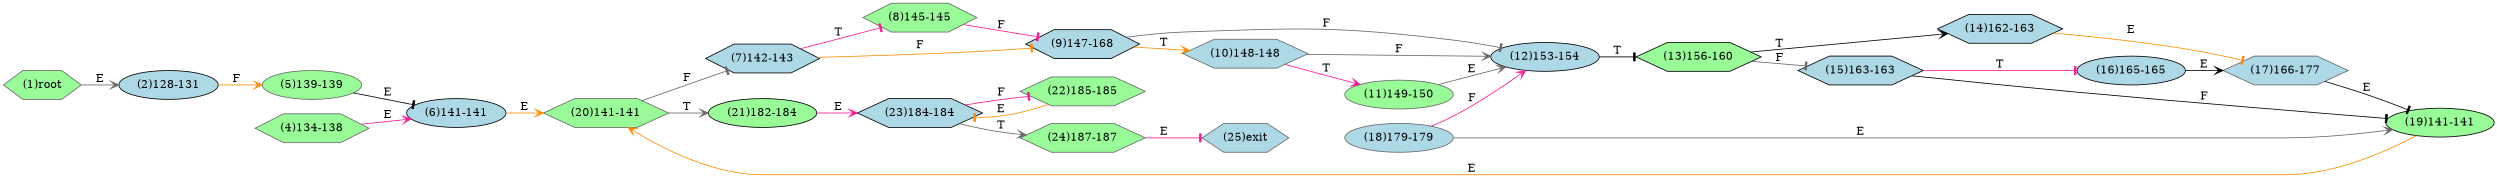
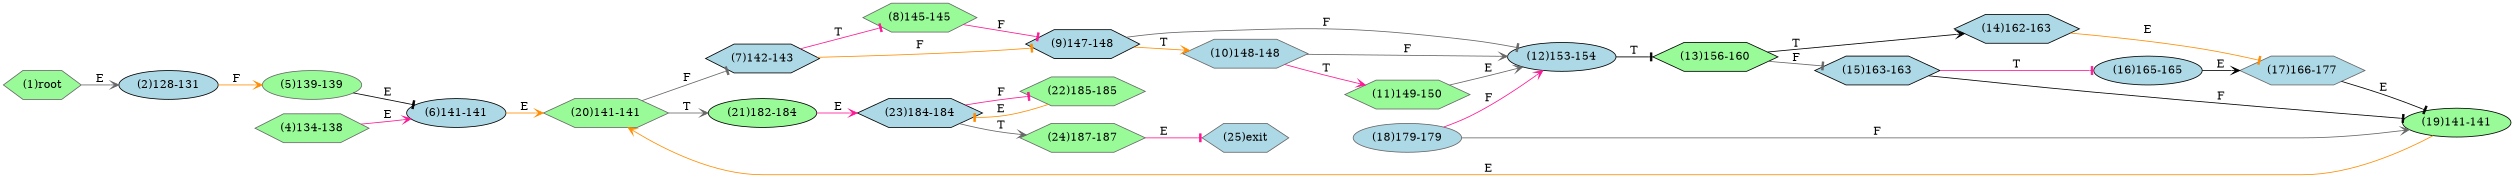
node "(9)147-168": label "(9)147-168" -> "(9)147-148"
node "(11)149-150": shape ellipse -> hexagon
edge "(18)179-179" -> "(19)141-141": label "E" -> "F"
